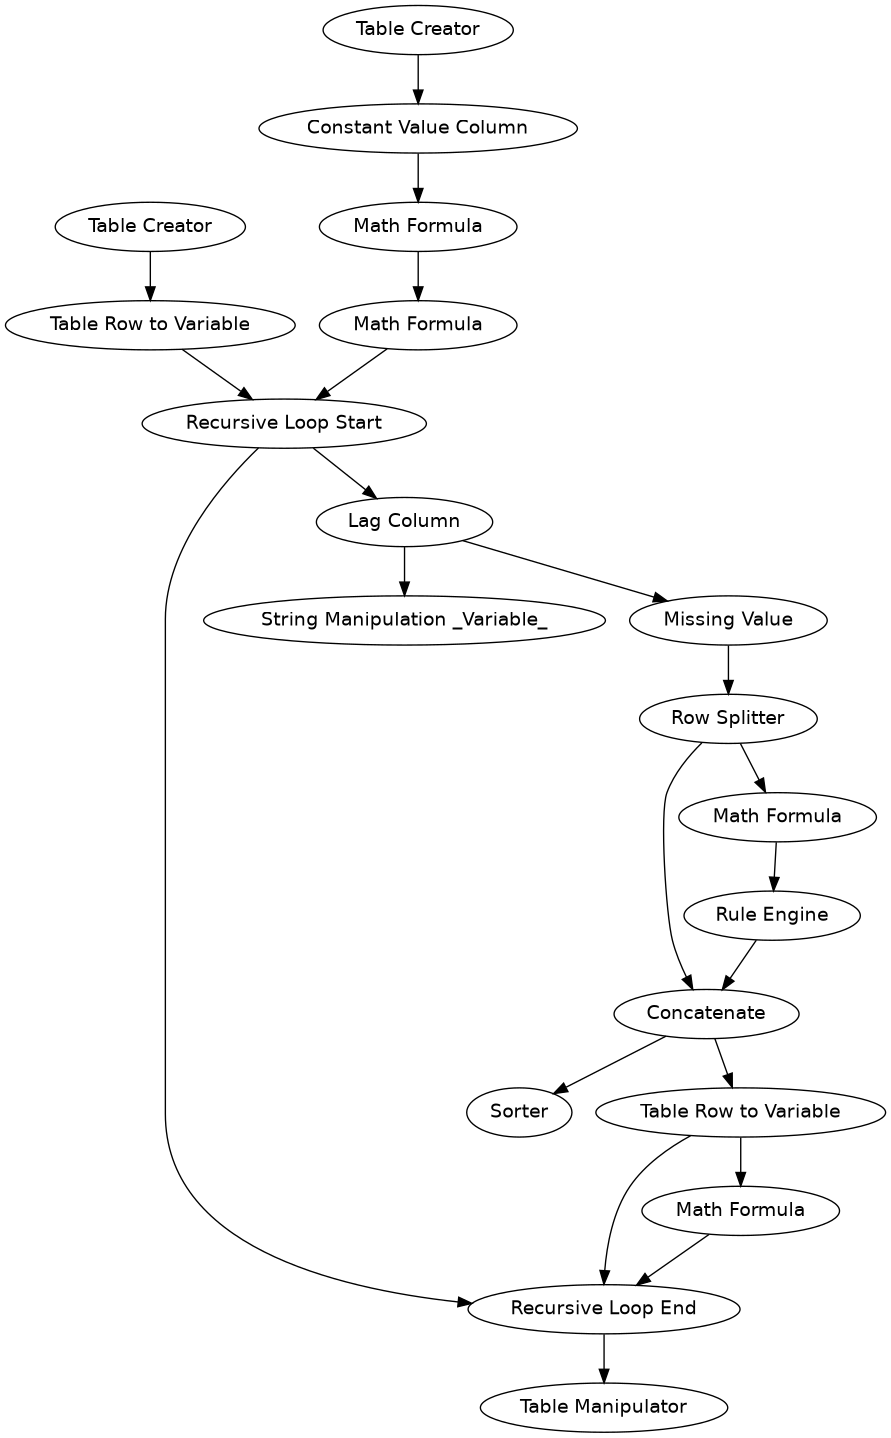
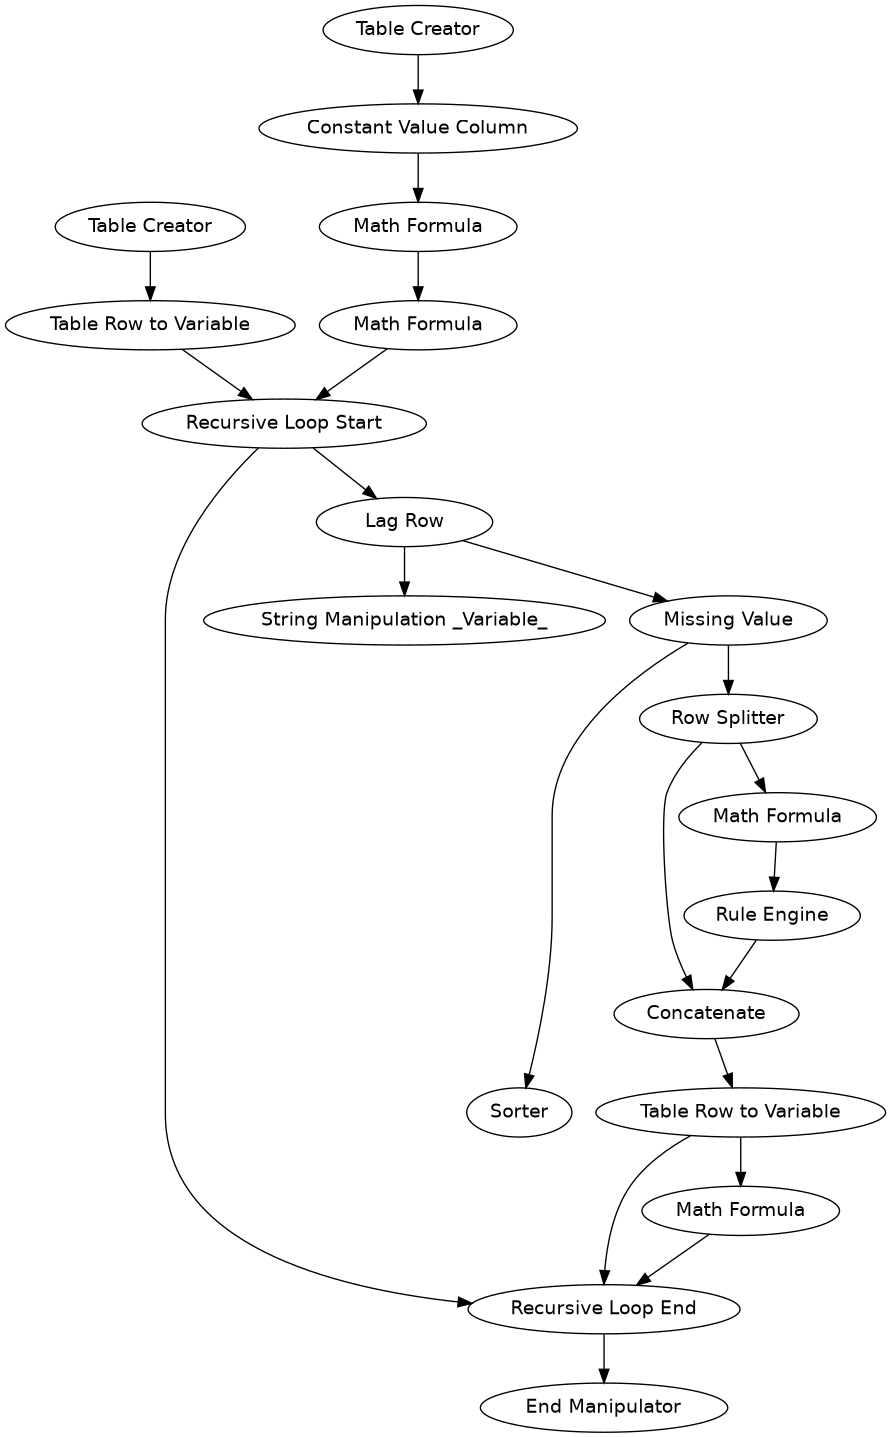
node "Lag Column": label "Lag Column" -> "Lag Row"
edge "Concatenate" -> "Sorter": now "Missing Value" -> "Sorter"
node "Table Manipulator": label "Table Manipulator" -> "End Manipulator"
